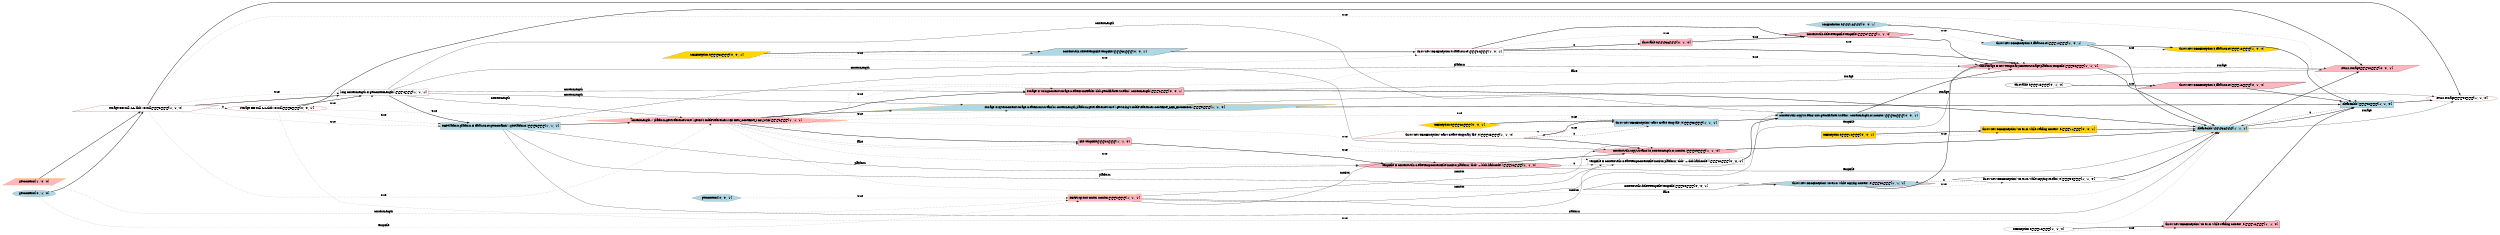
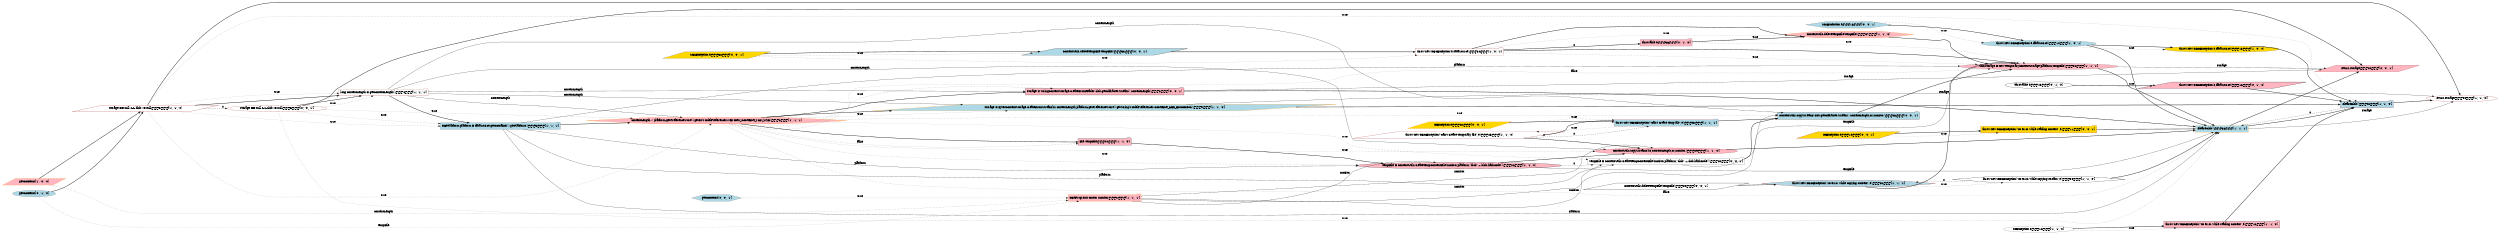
node "ContentUtils.deleteTempFile(tempFile)@@@37@@@['1', '1', '0']": color black -> darkorange
node "IOException e@@@22@@@['0', '0', '1']": shape hexagon -> parallelogram
node "IOException e@@@10@@@['0', '0', '1']": shape folder -> parallelogram
